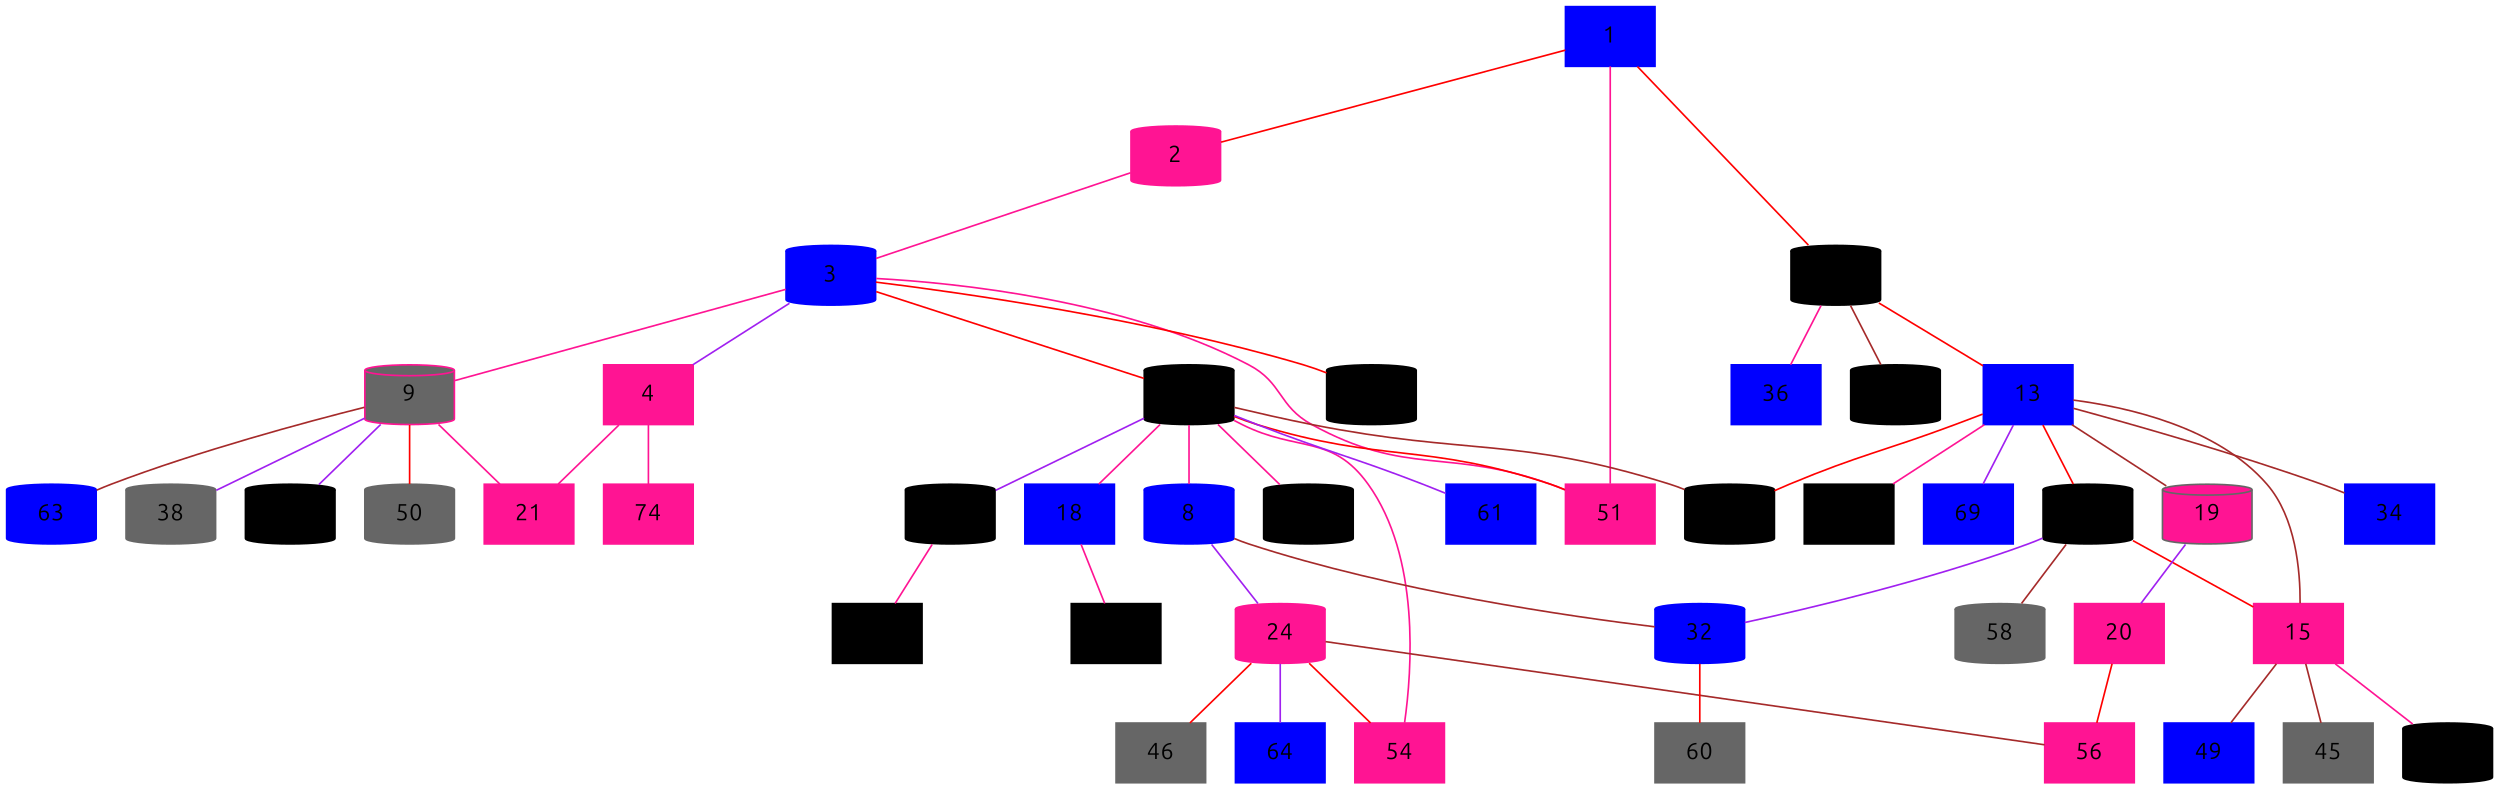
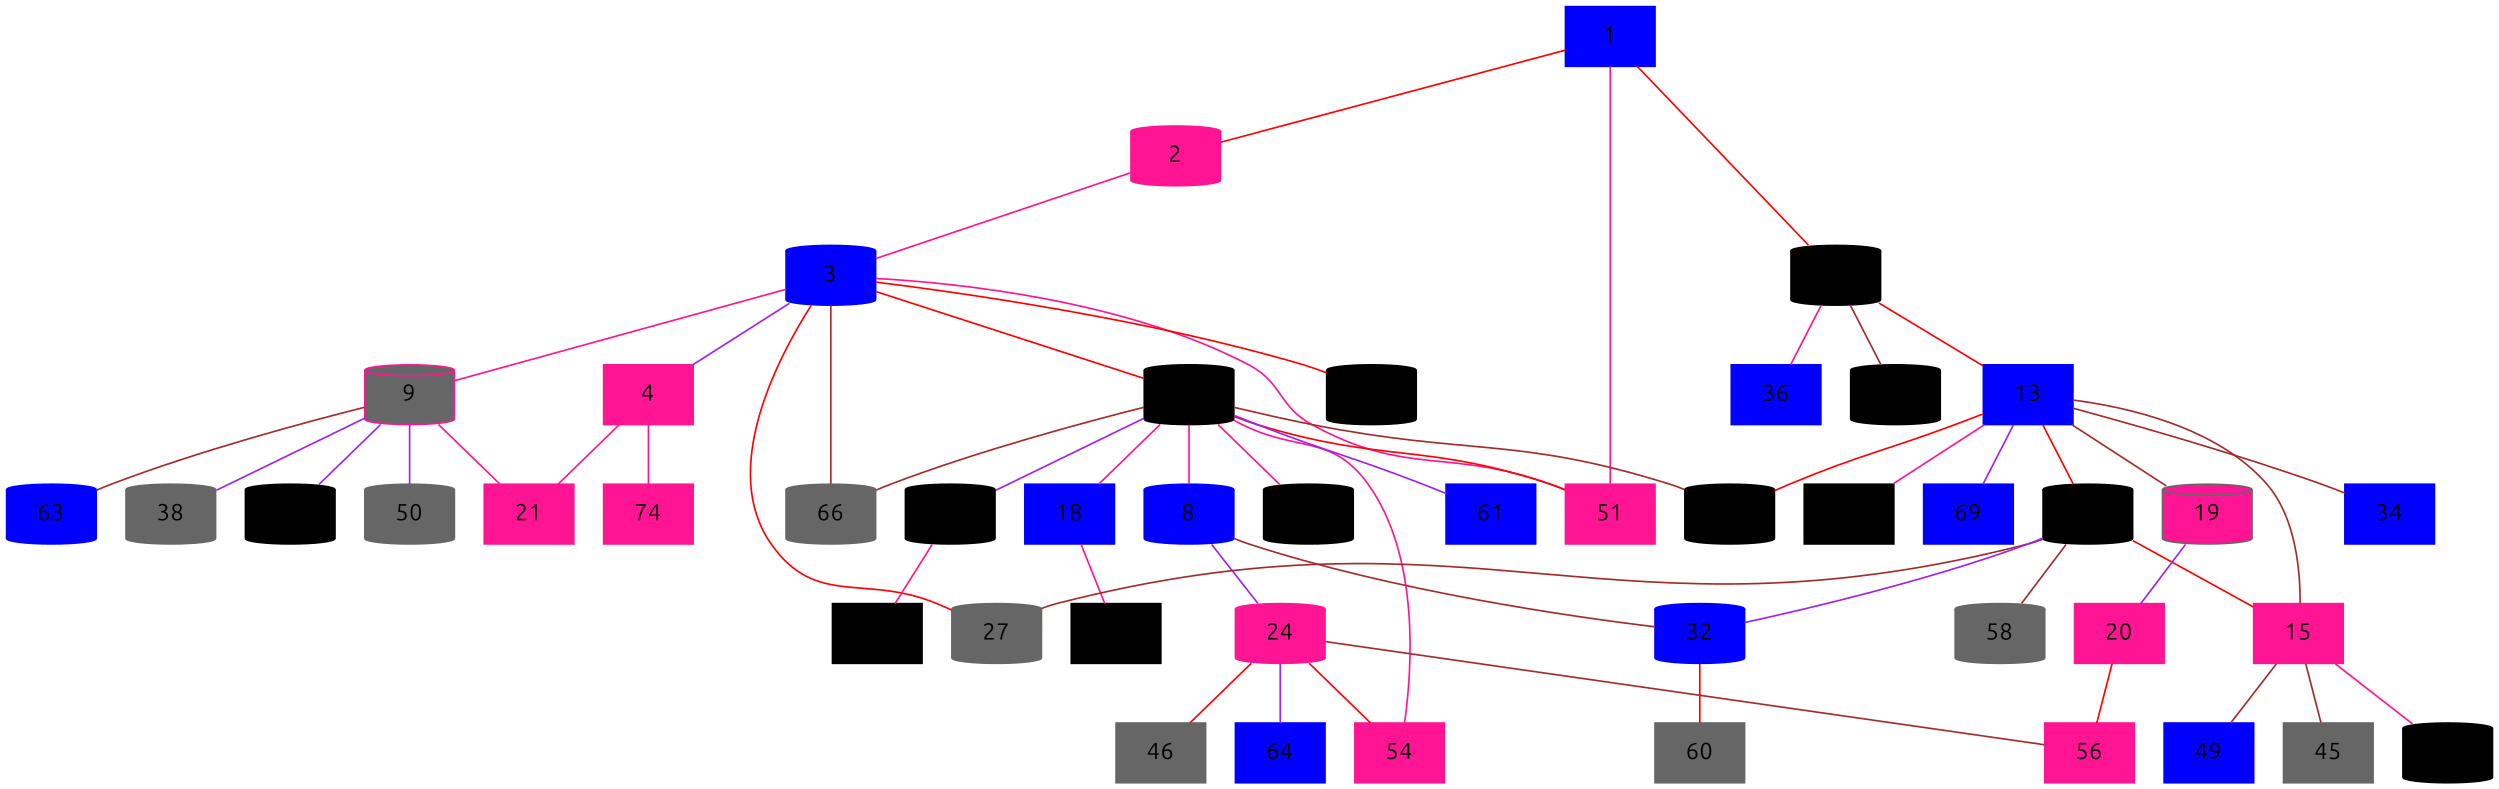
edge "9" -- "50": color red -> purple
node "66": added
node "27": added
